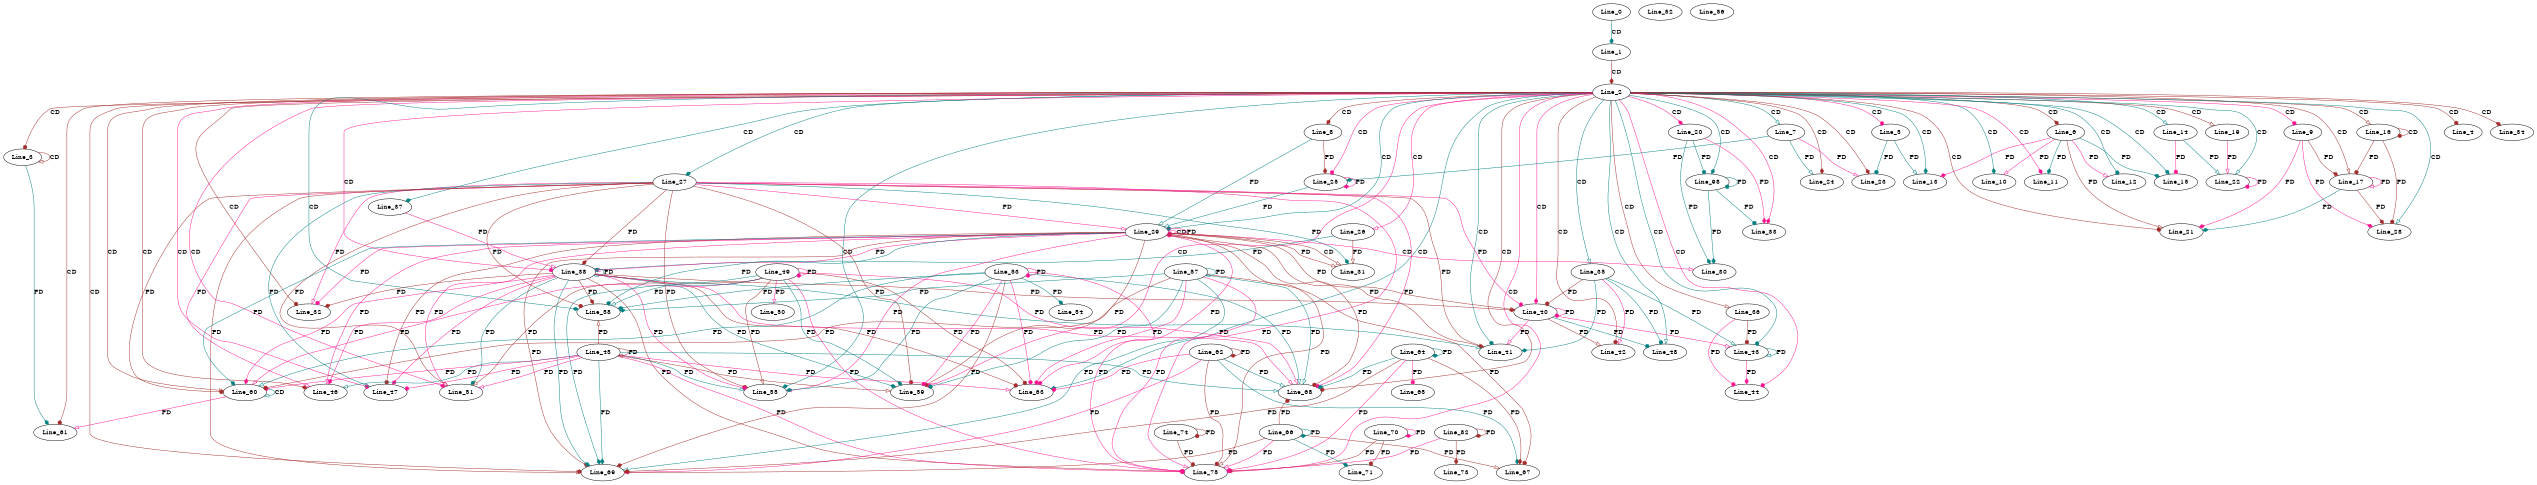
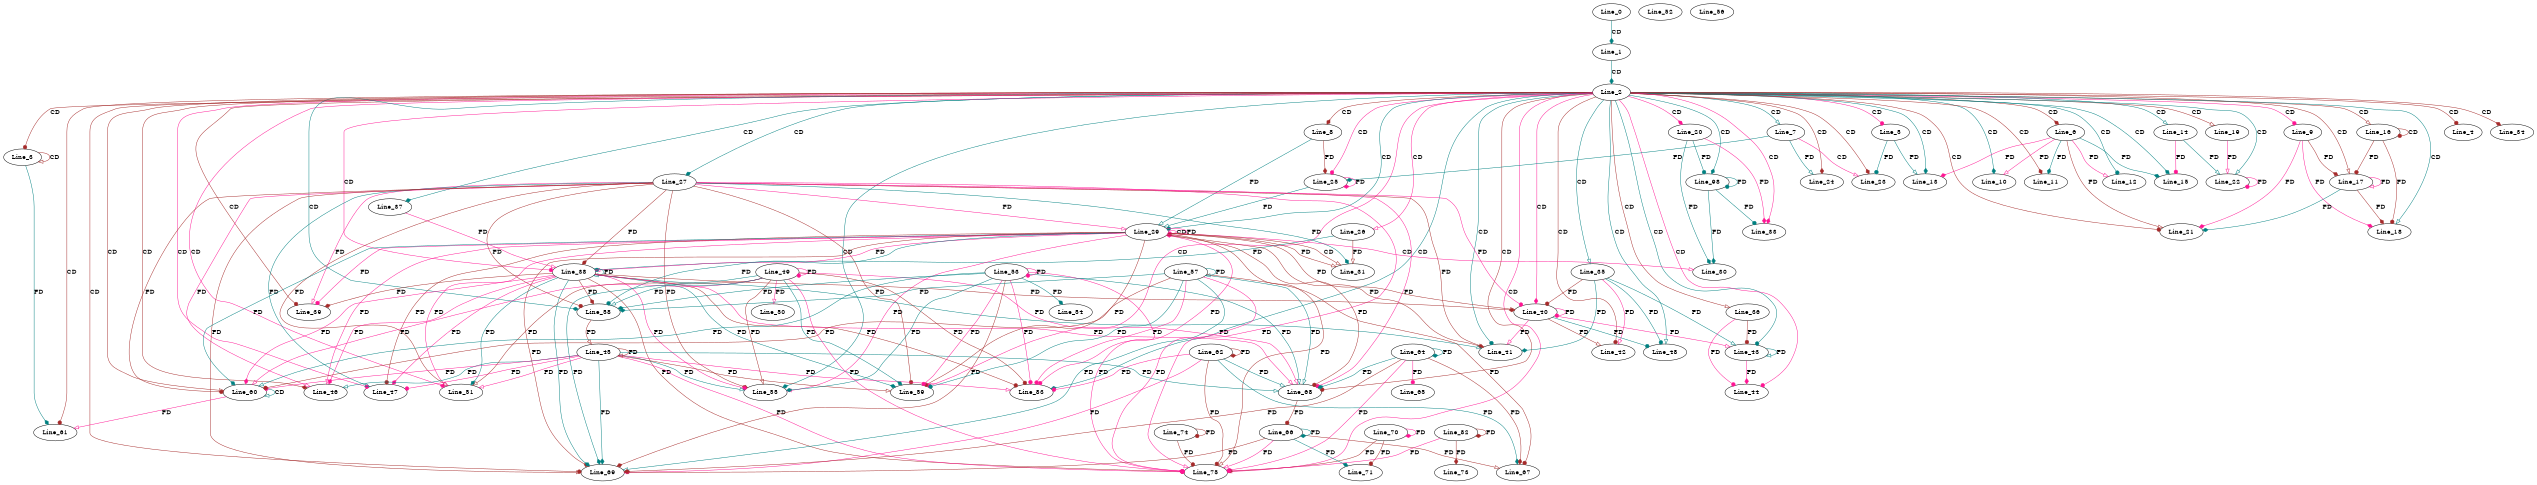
edge "Line_1" -> "Line_2": color brown -> teal
edge "Line_2" -> "Line_11": color deeppink -> brown
edge "Line_7" -> "Line_23": label "FD" -> "CD"
node "Line_28": label "Line_28" -> "Line_18"
node "Line_32": label "Line_32" -> "Line_39"
edge "Line_45" -> "Line_58": reversed
node "Line_63": label "Line_63" -> "Line_83"
edge "Line_66" -> "Line_68": reversed
